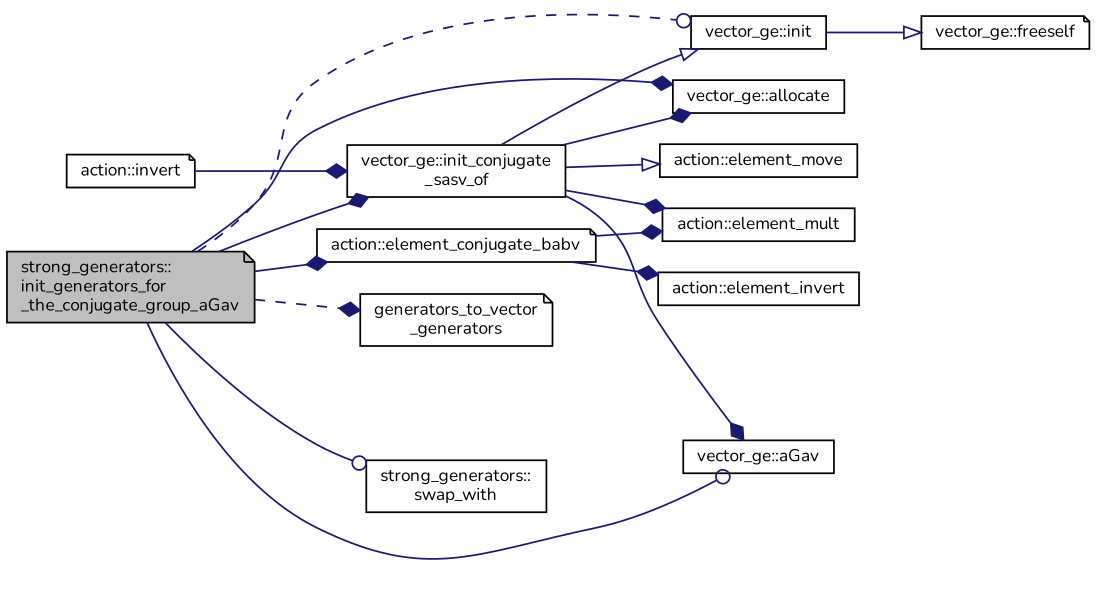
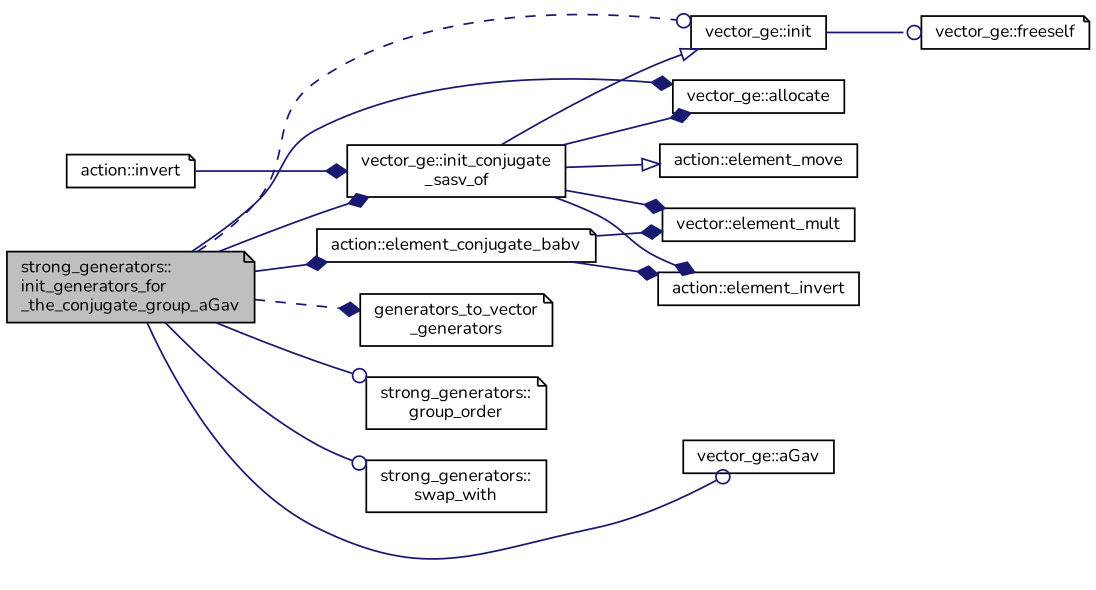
edge "vector_ge::init" -> "vector_ge::freeself": arrowhead onormal -> odot
node "action::element_mult": label "action::element_mult" -> "vector::element_mult"
edge "vector_ge::init_conjugate _sasv_of" -> "vector_ge::aGav": now "vector_ge::init_conjugate _sasv_of" -> "action::element_invert"
node "strong_generators:: group_order": added
